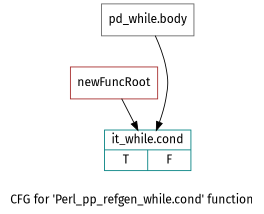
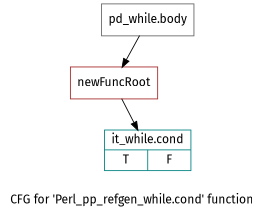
edge "pd_while.body" -> "it_while.cond": now "pd_while.body" -> "newFuncRoot"
